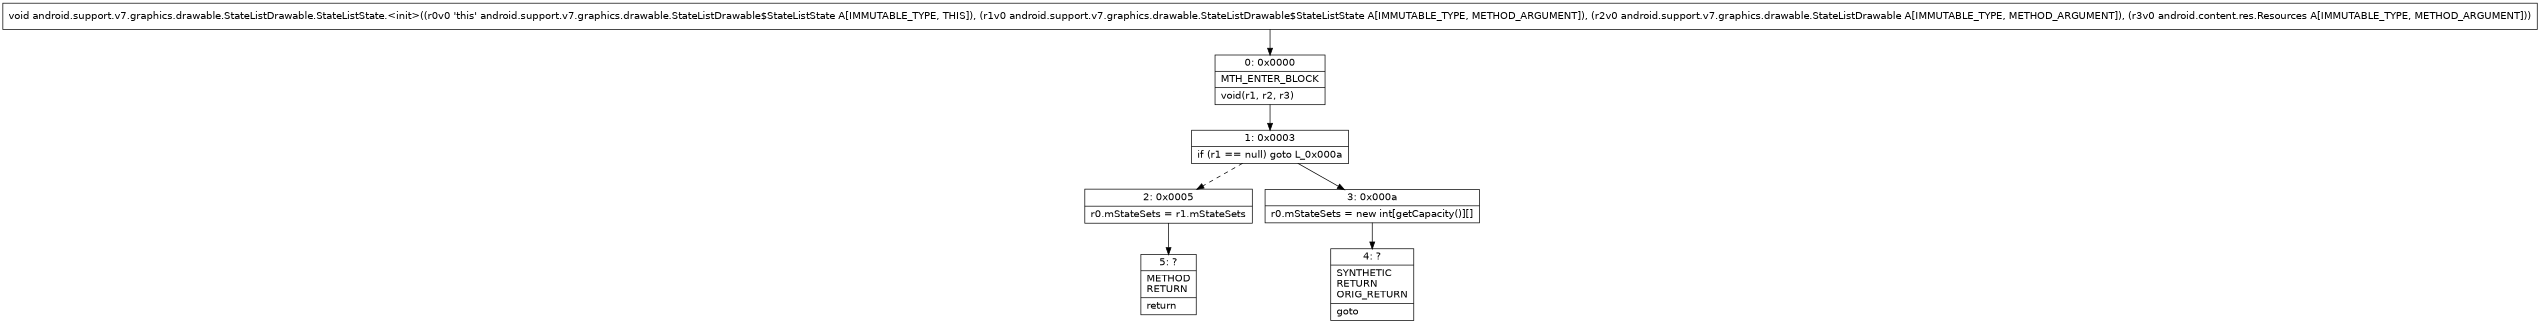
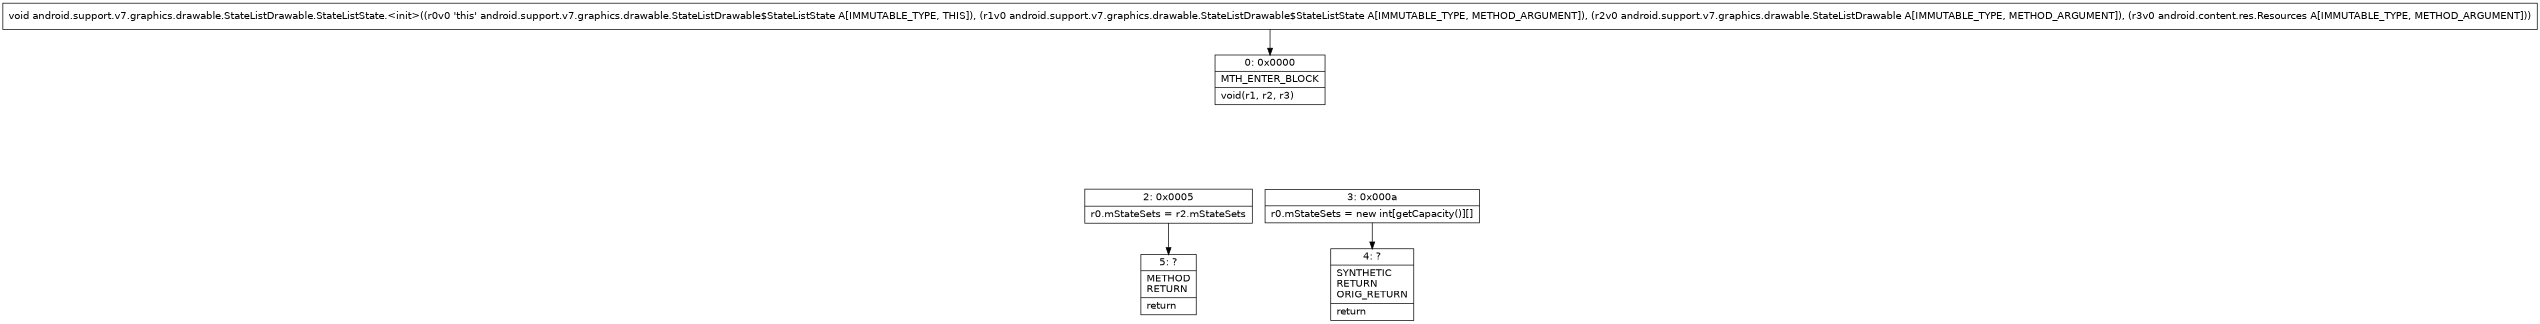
node "1: 0x0003": removed
node "2: 0x0005": text "r0.mStateSets = r1.mStateSets" -> "r0.mStateSets = r2.mStateSets"
node "4: ?": text "goto" -> "return"
